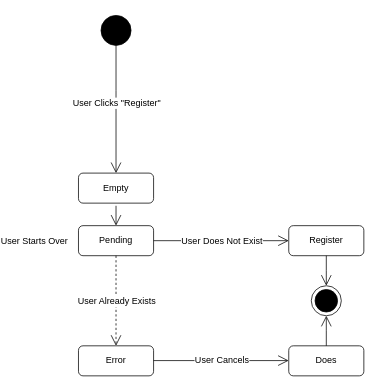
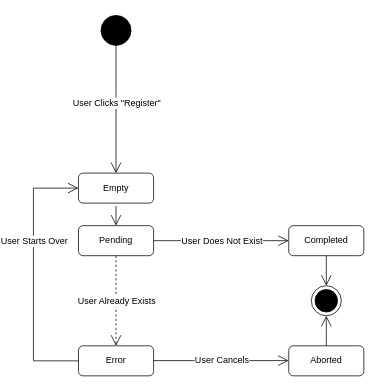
node "Register": label "Register" -> "Completed"
edge "Error" -> "Empty": added
node "Does": label "Does" -> "Aborted"
